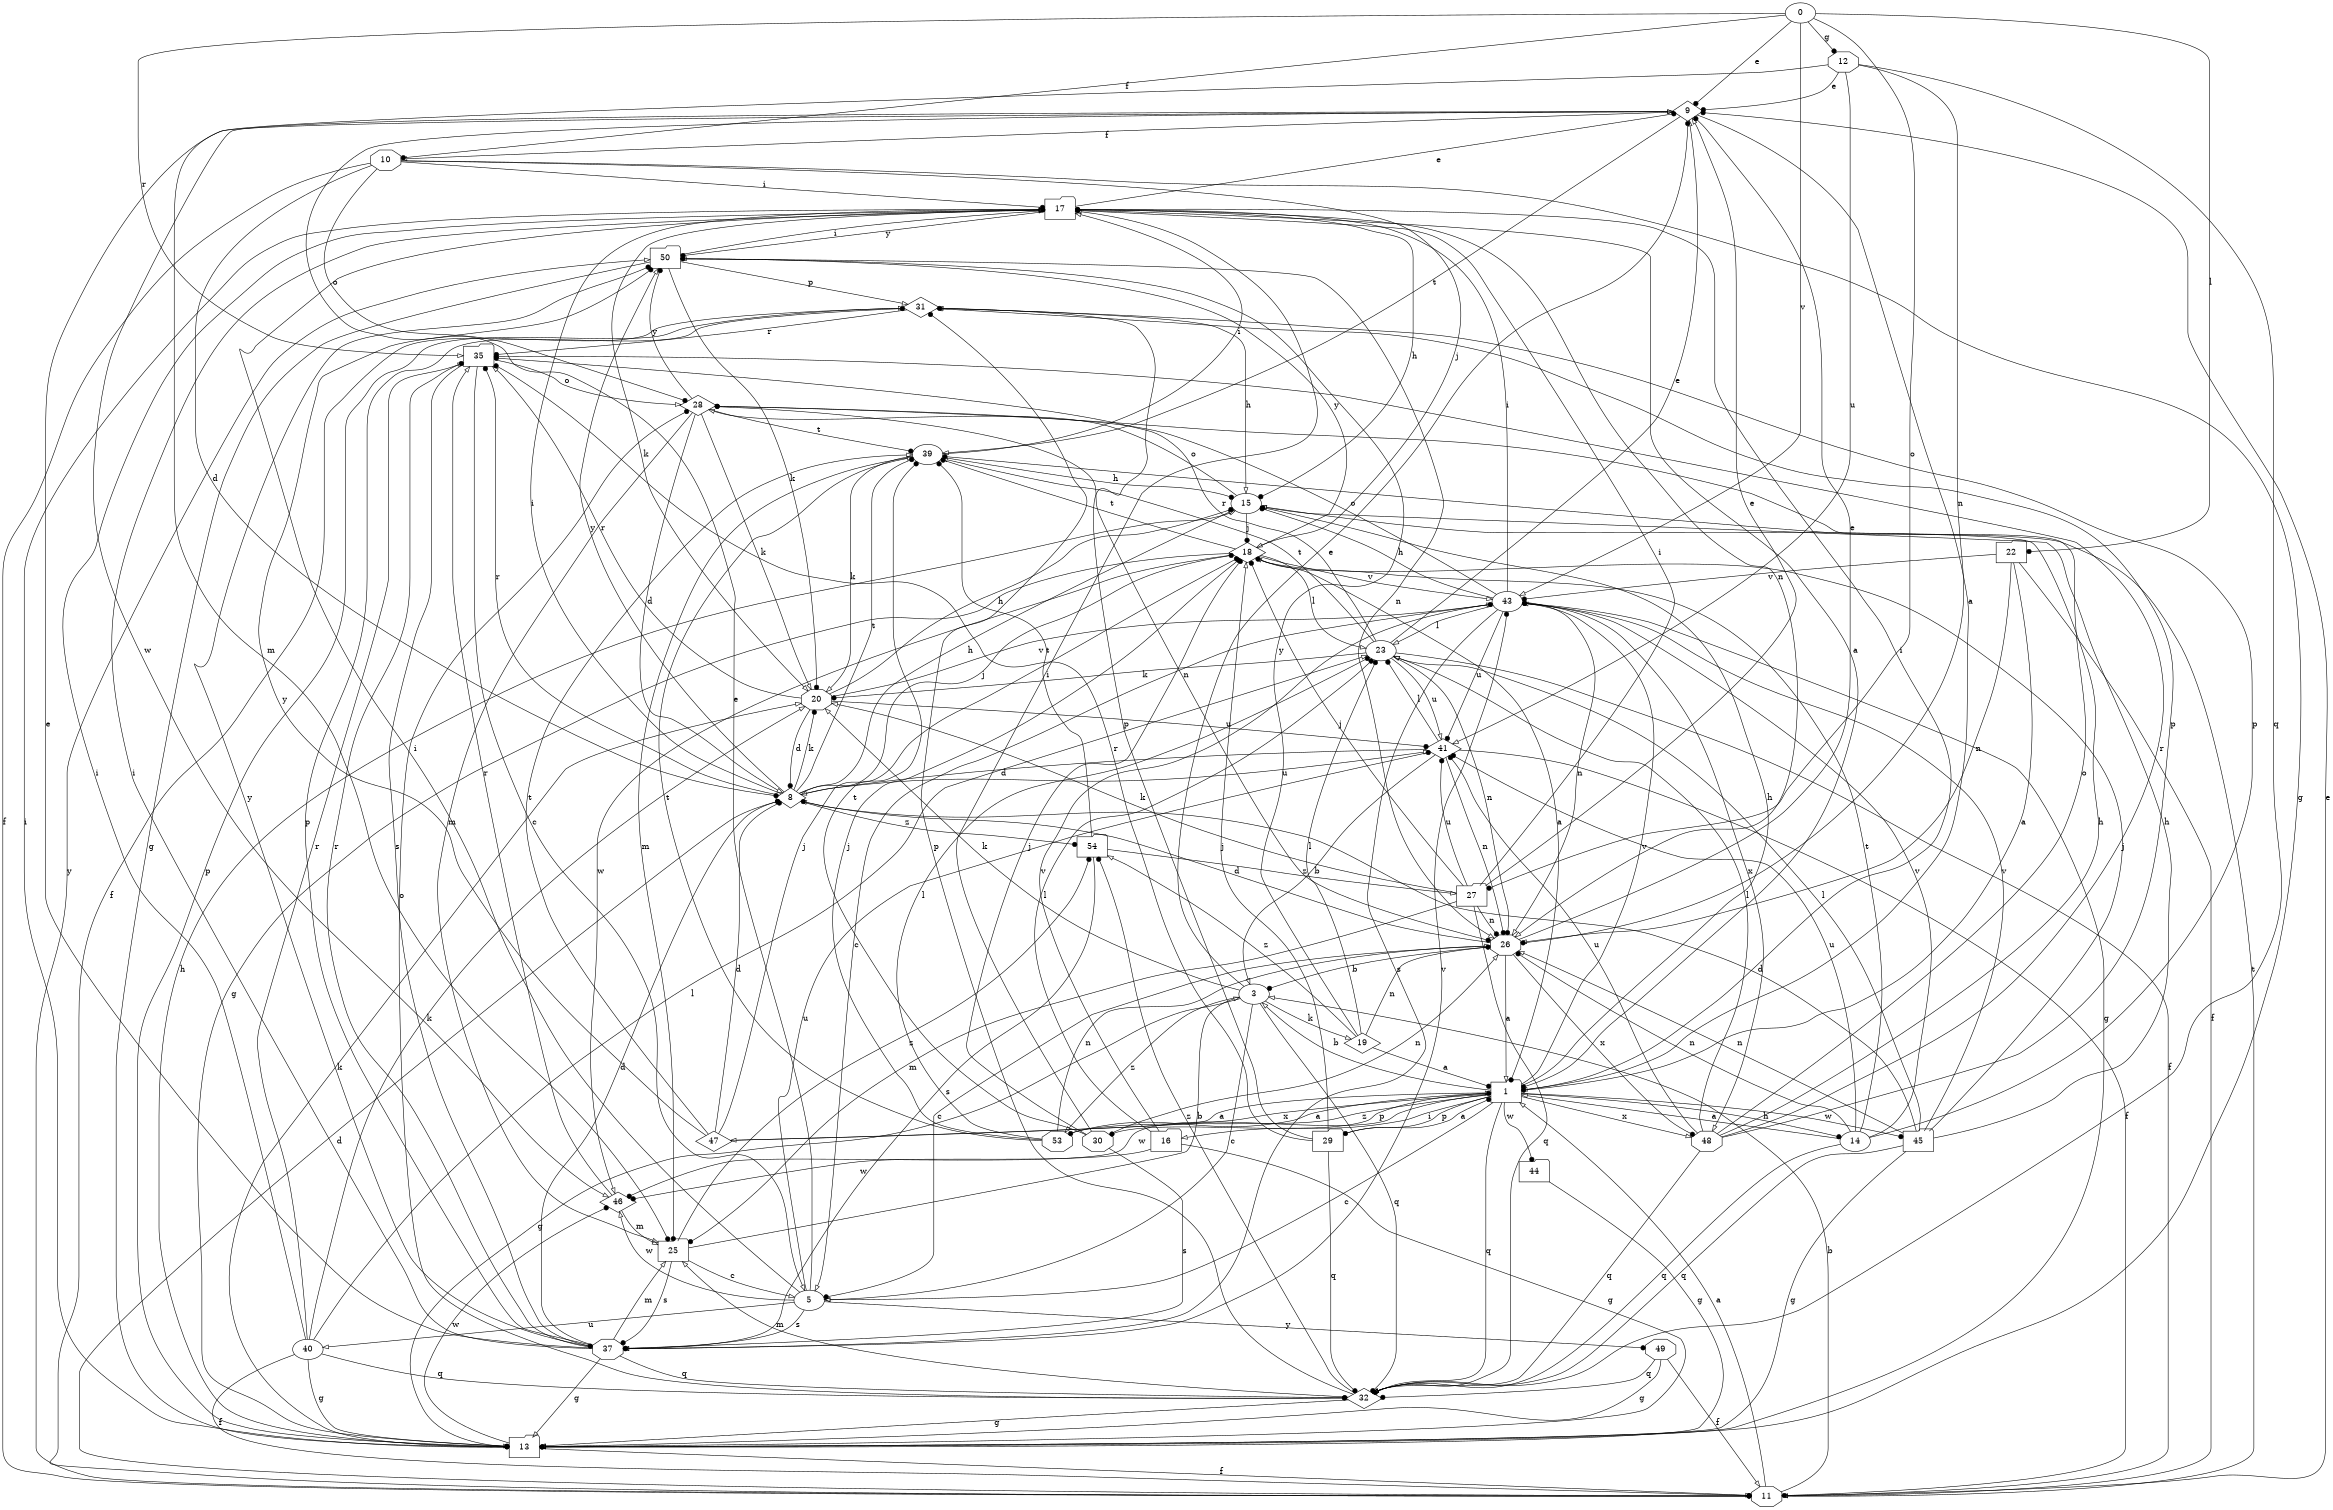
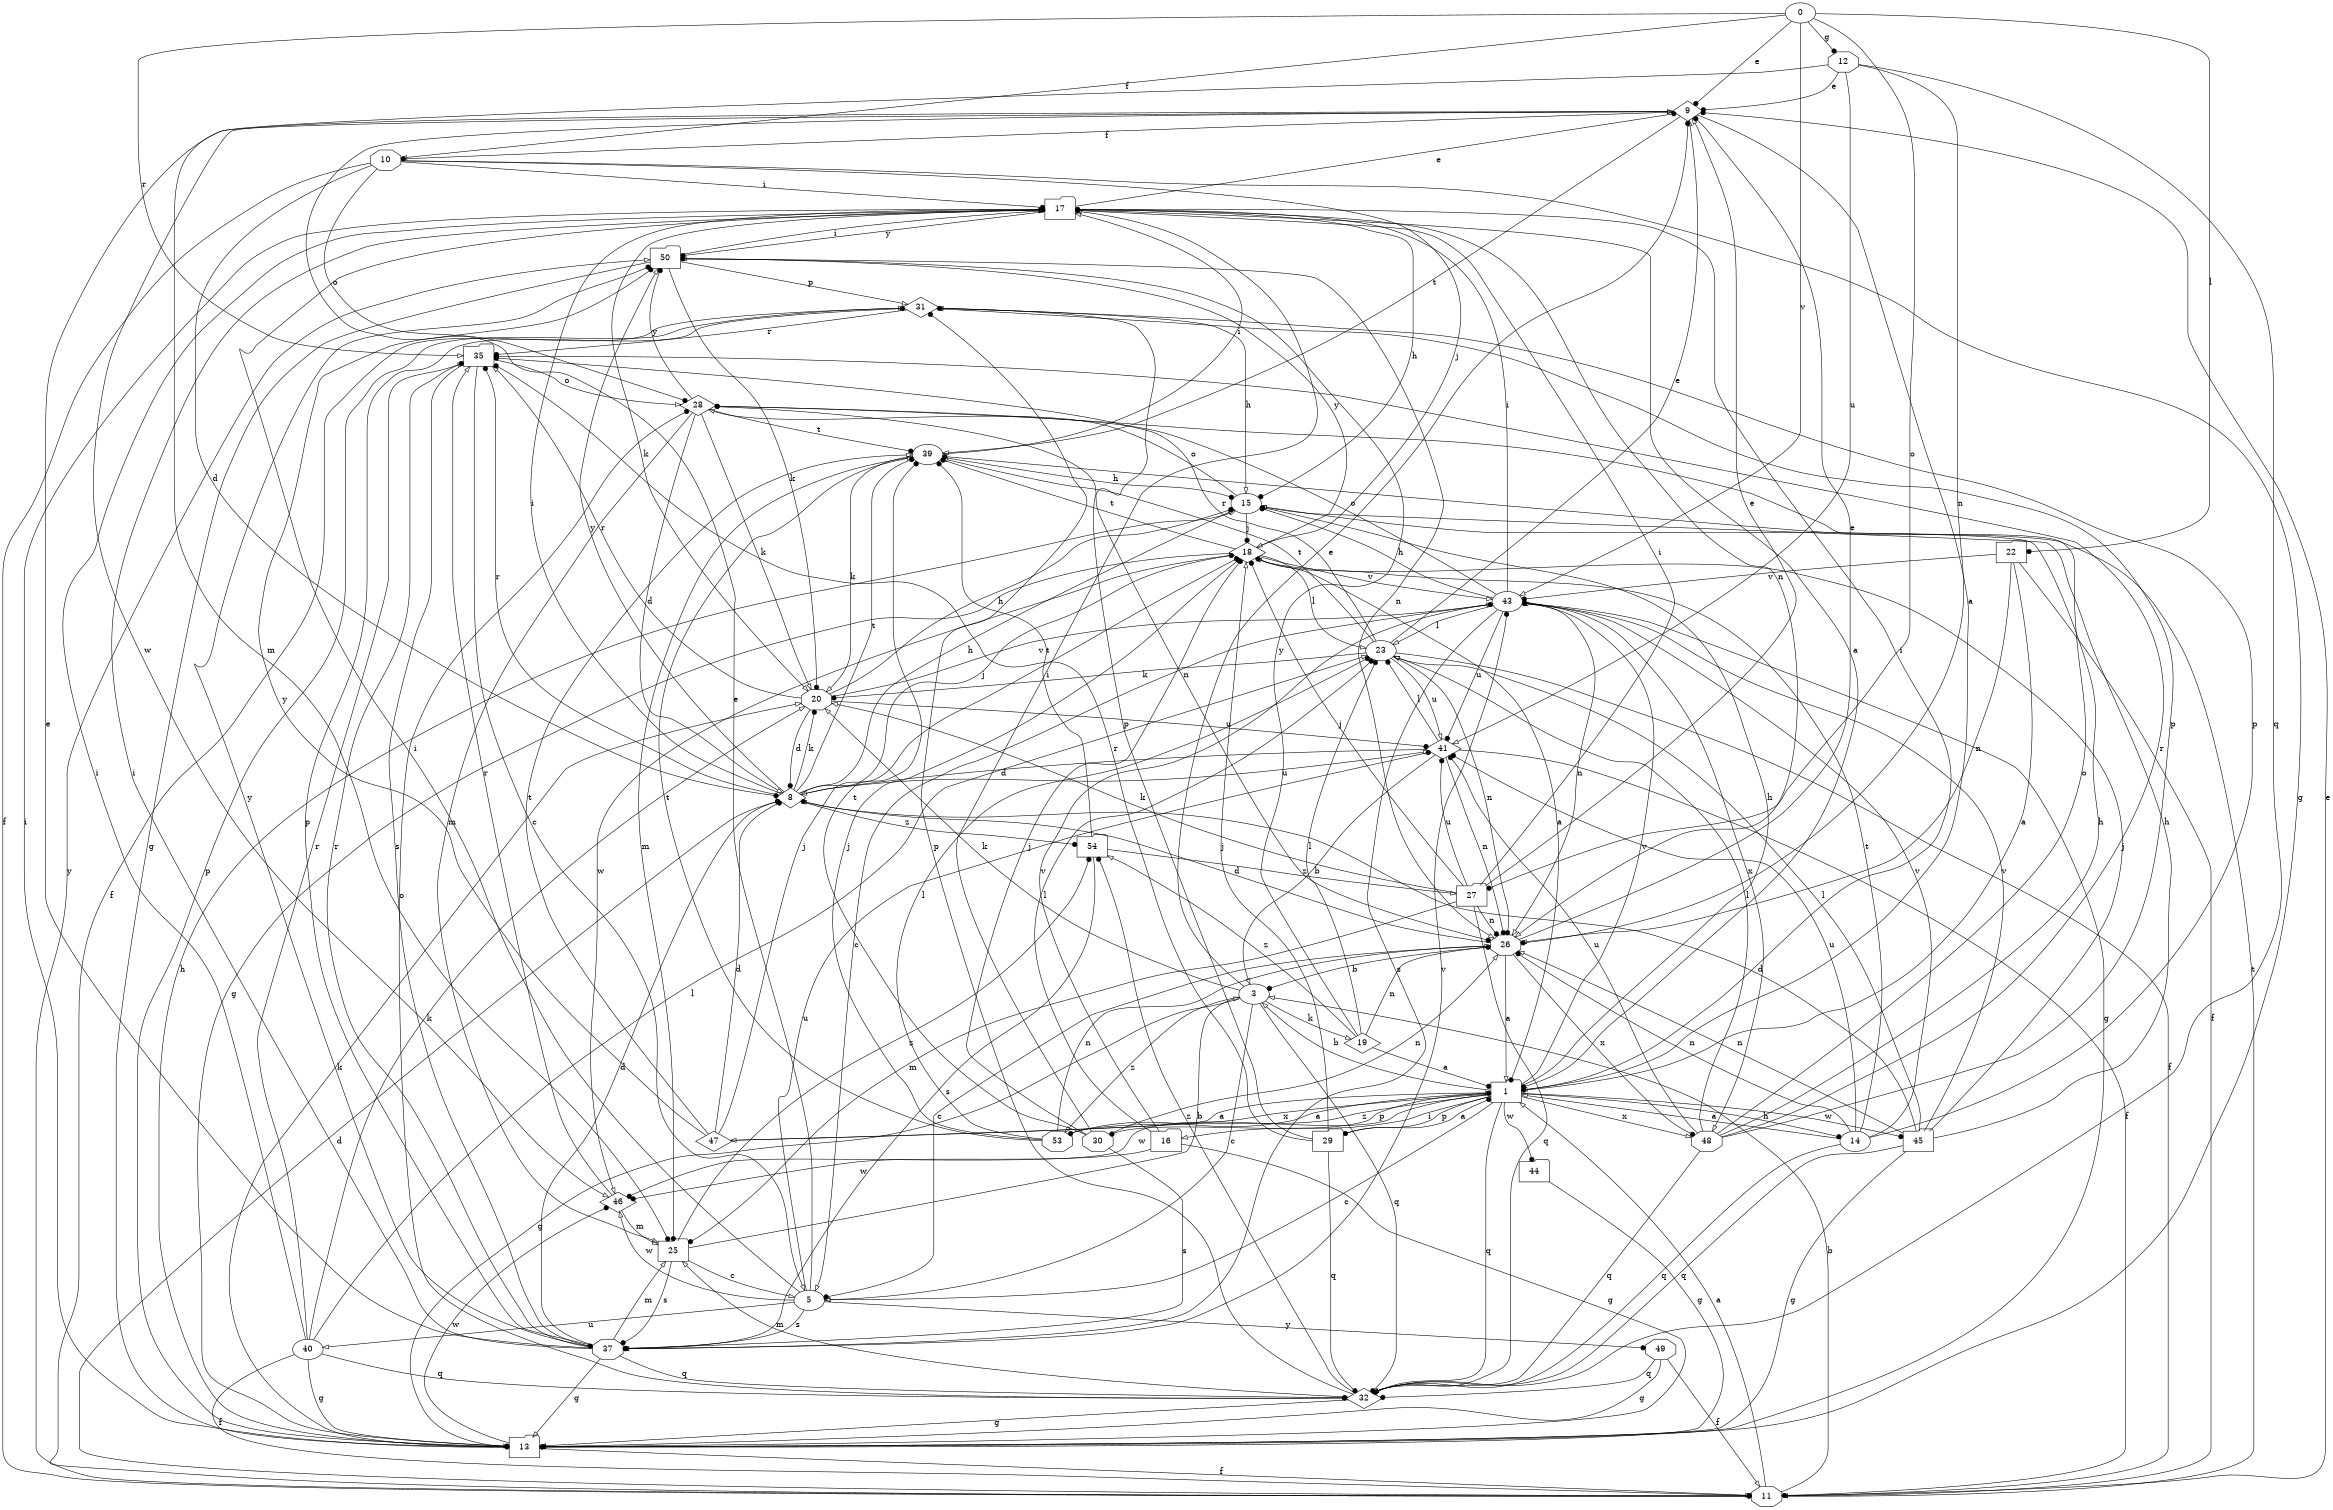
edge "0" -> "10": arrowhead dot -> onormal
edge "9" -> "10": arrowhead onormal -> dot
